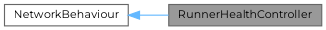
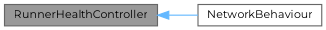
edge "RunnerHealthController" -> "NetworkBehaviour": reversed
